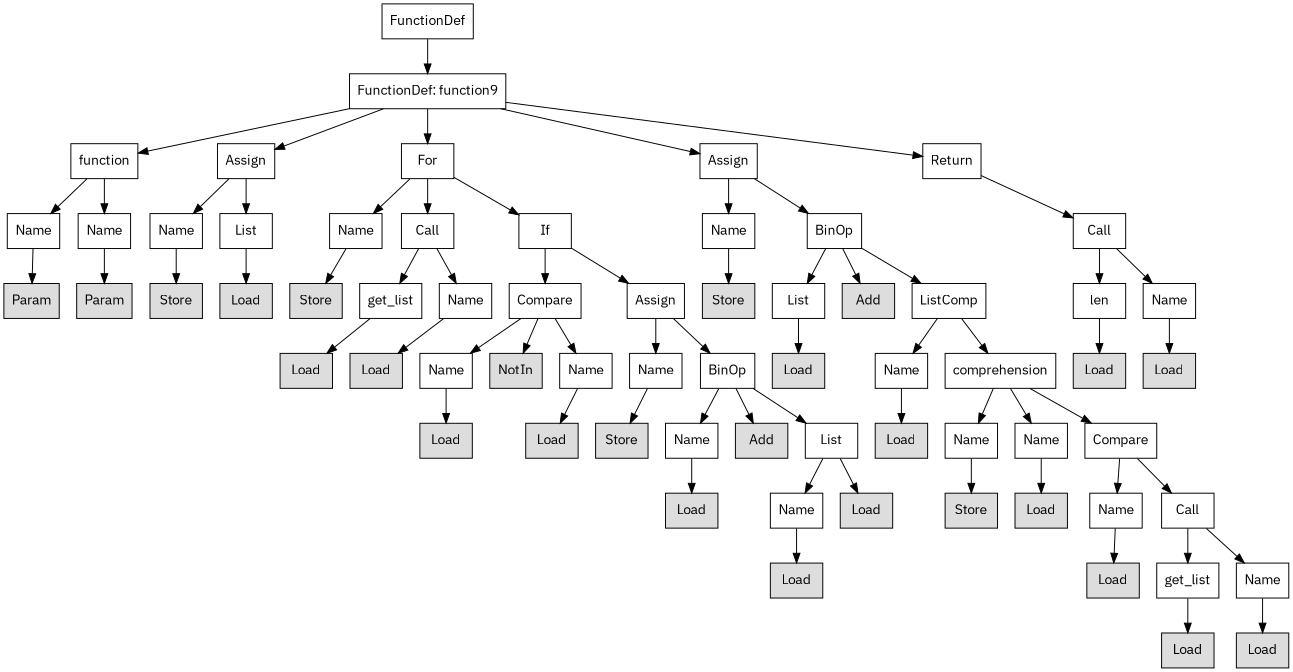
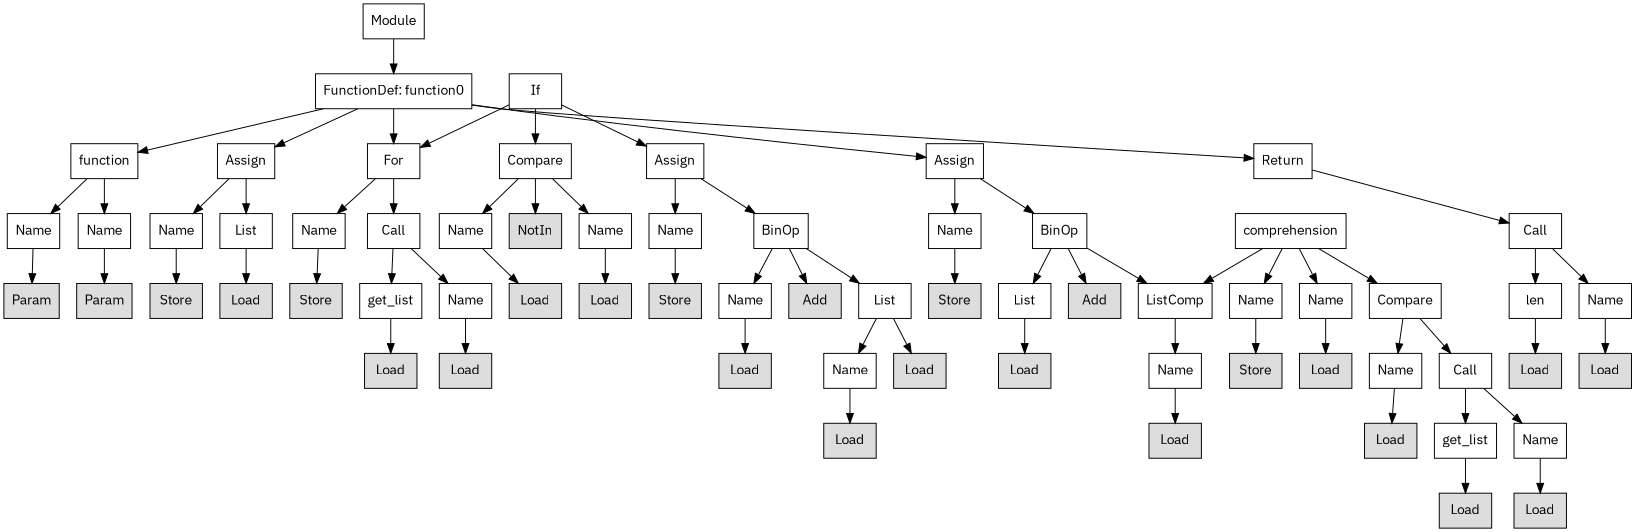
node "FunctionDef": label "FunctionDef" -> "Module"
node "FunctionDef: function9": label "FunctionDef: function9" -> "FunctionDef: function0"
edge "For" -> "If": reversed
edge "ListComp" -> "comprehension": reversed
